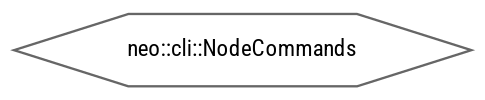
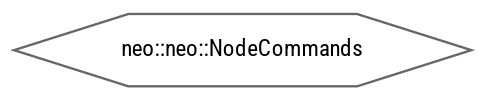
node "neo::cli::NodeCommands": label "neo::cli::NodeCommands" -> "neo::neo::NodeCommands"
